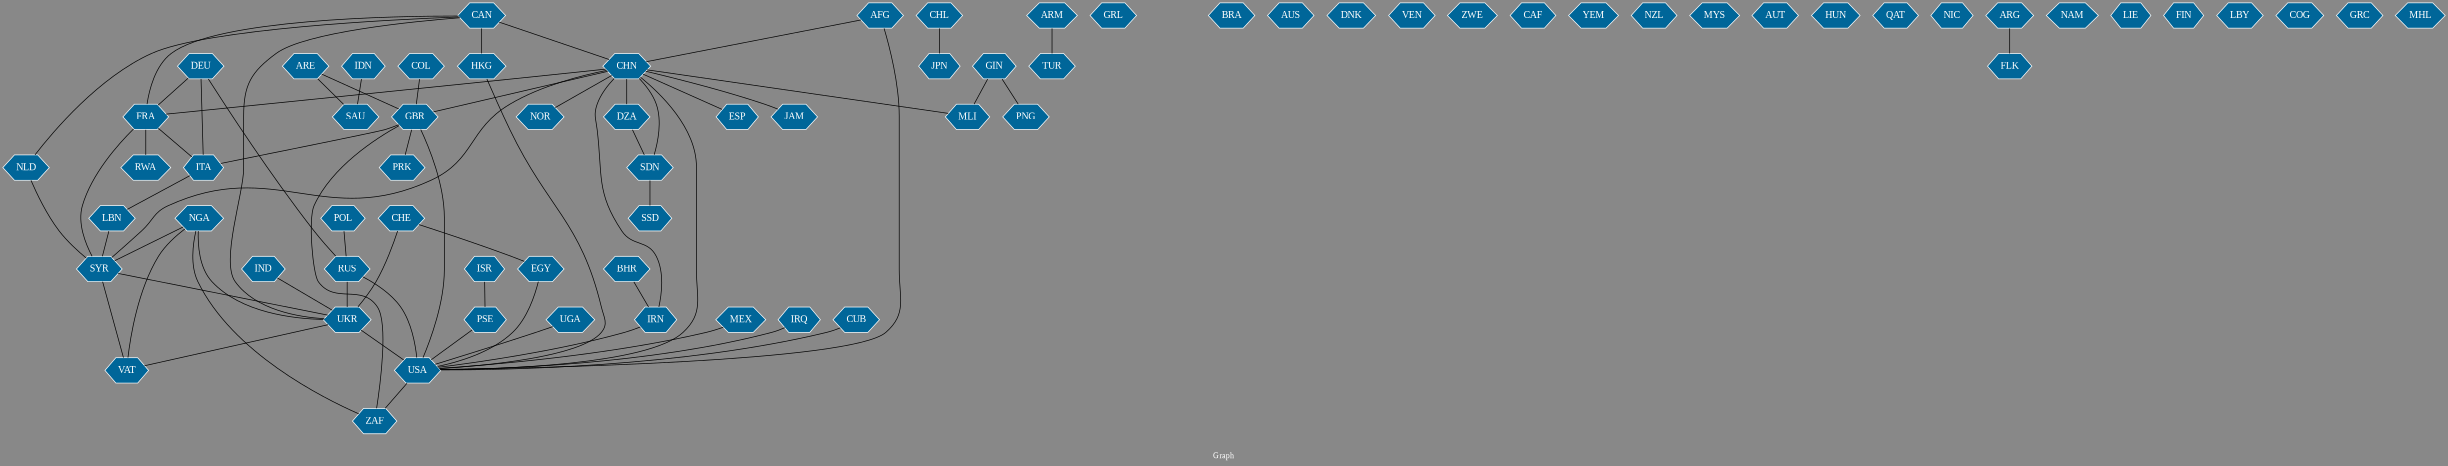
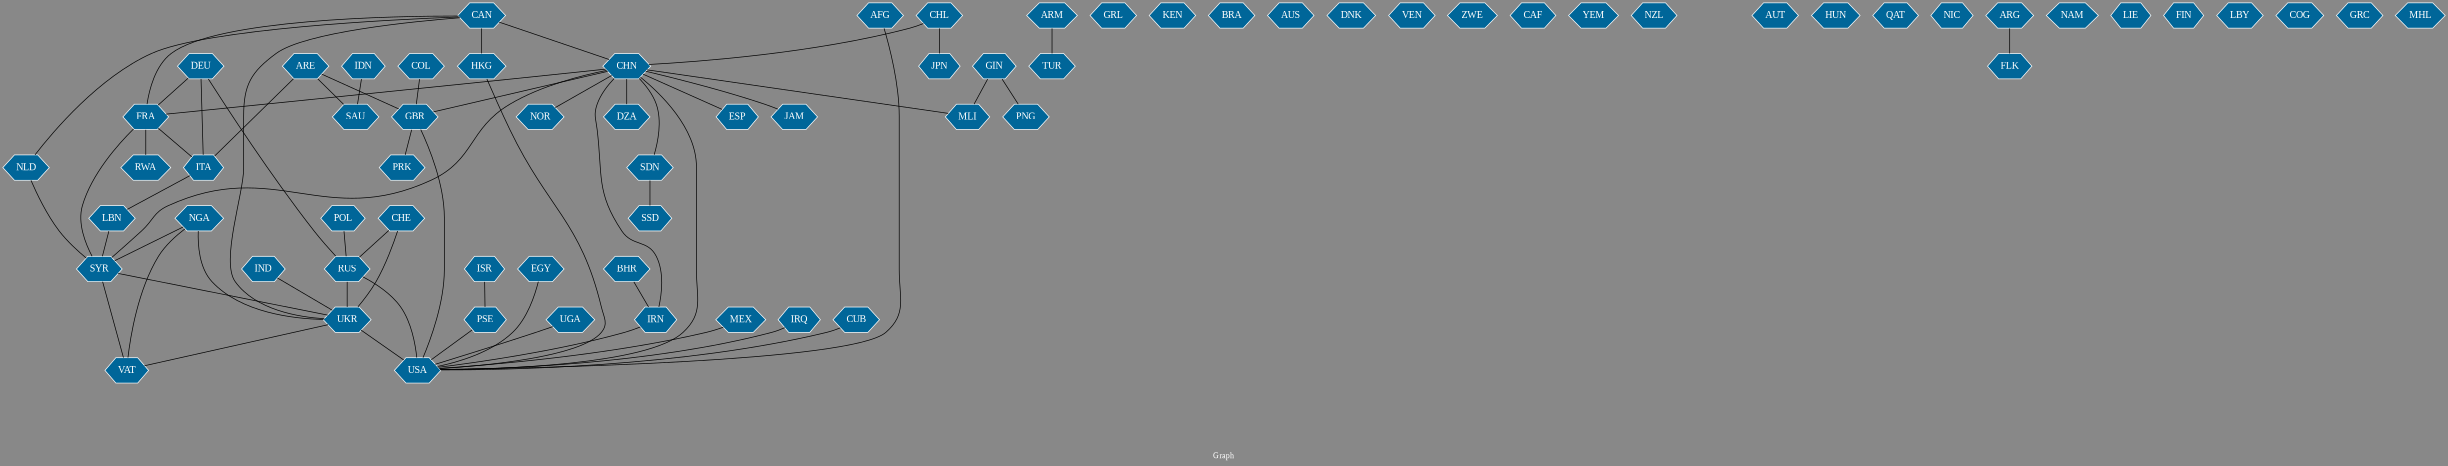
node "KEN": added
node "MYS": removed
edge "AFG" -- "CHN": now "CHL" -- "CHN"
edge "DZA" -- "SDN": removed
edge "GBR" -- "ITA": now "ARE" -- "ITA"
edge "CHE" -- "EGY": now "CHE" -- "RUS"
node "ZAF": removed
